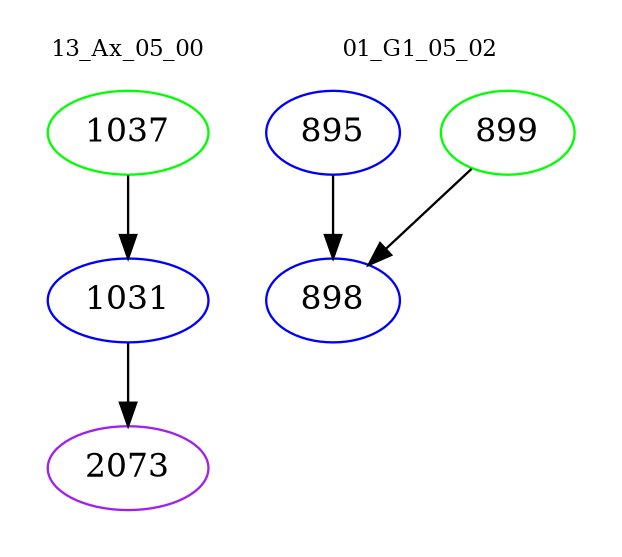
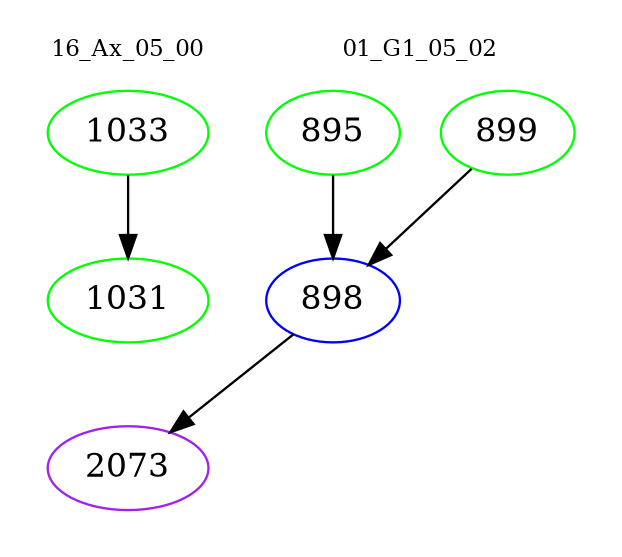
cluster "13_Ax_05_00": label "13_Ax_05_00" -> "16_Ax_05_00"
node "1037": label "1037" -> "1033"
node "895": color blue -> green
node "1031": color blue -> green
edge "1031" -> "2073": now "898" -> "2073"
